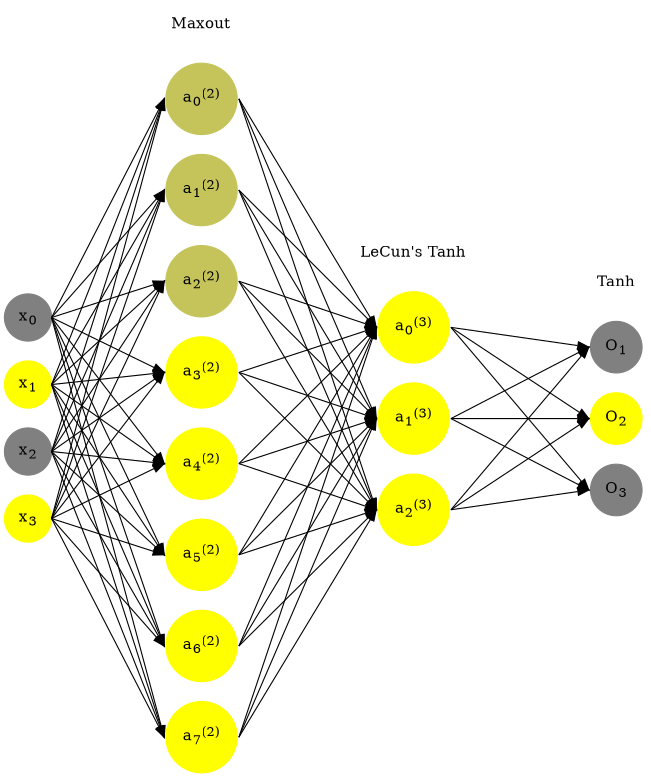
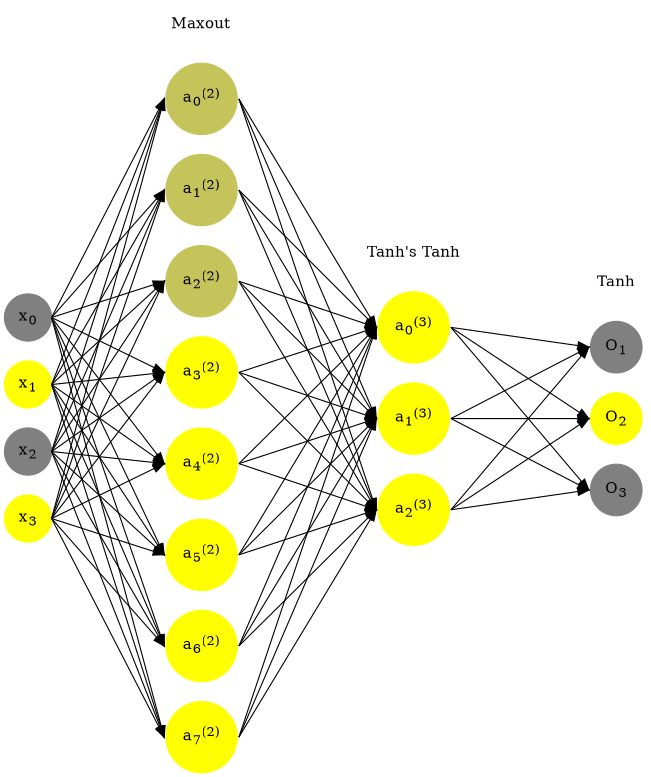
node "LeCun's Tanh": label "LeCun's Tanh" -> "Tanh's Tanh"
